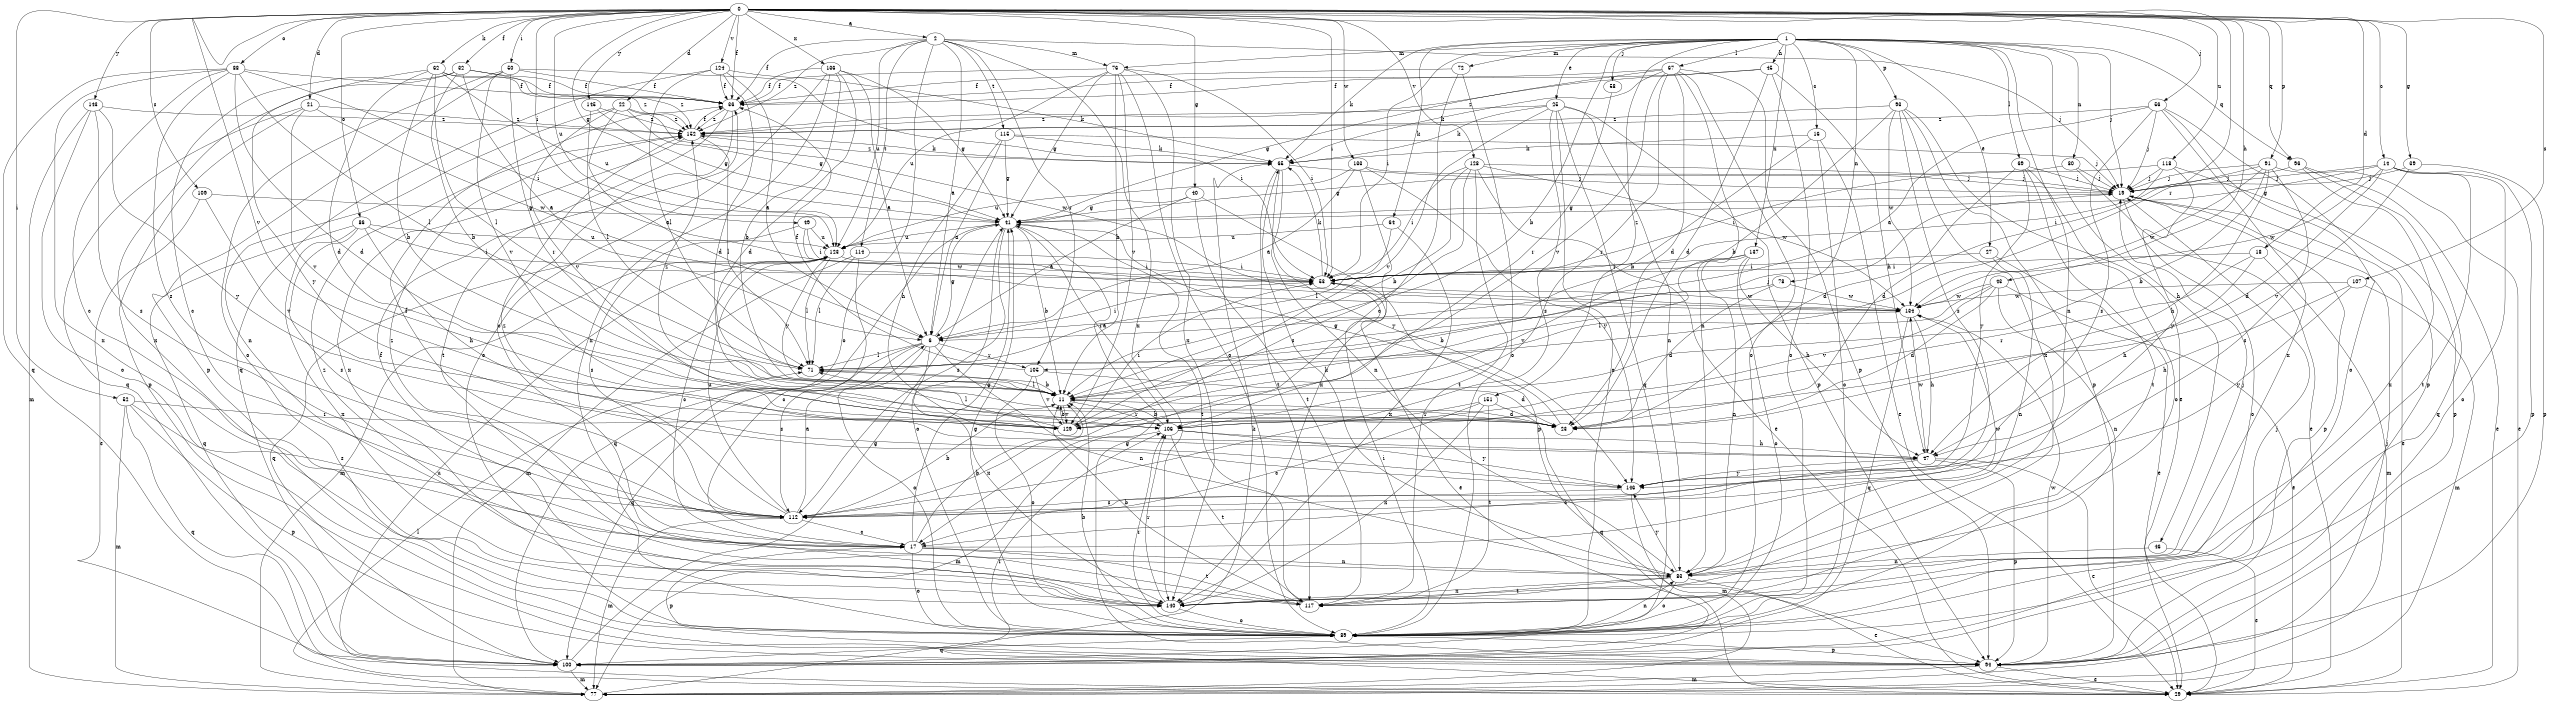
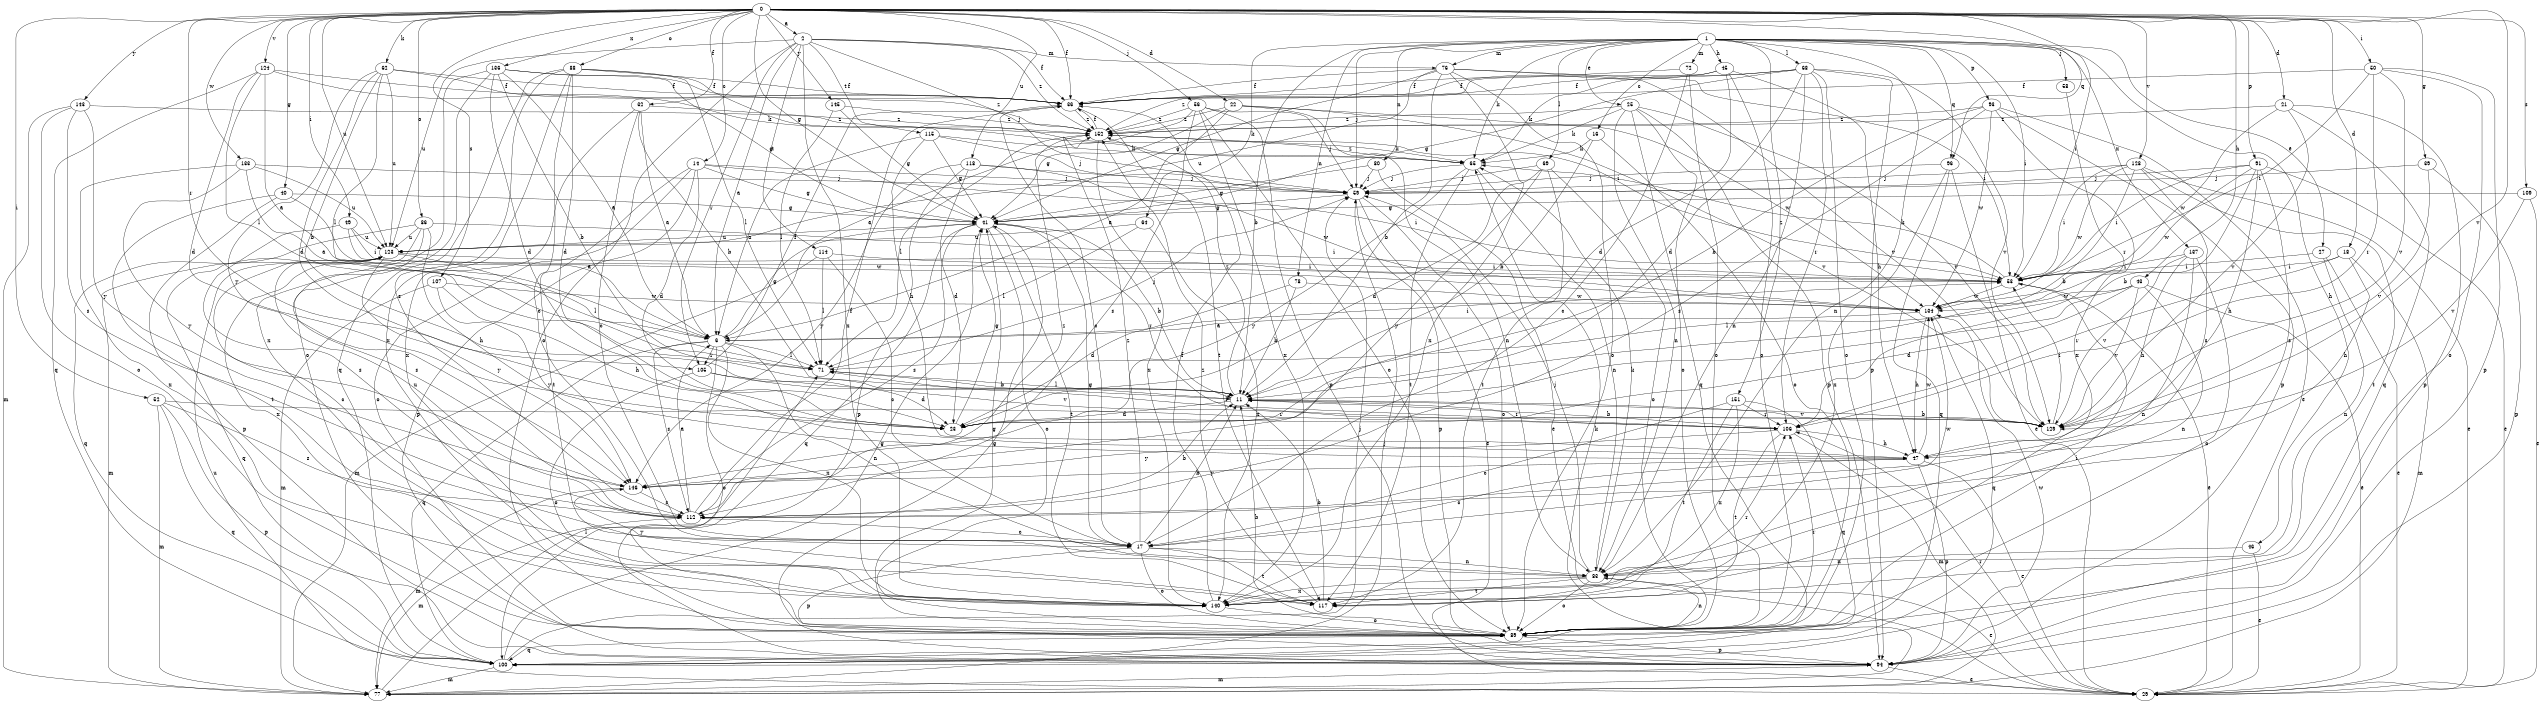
node "67": label "67" -> "68"
edge "32" -> "36": removed, label "f"
node "19": label "19" -> "59"
edge "123" -> "11": now "123" -> "146"
edge "25" -> "112": removed, label "s"
edge "16" -> "29": removed, label "e"
